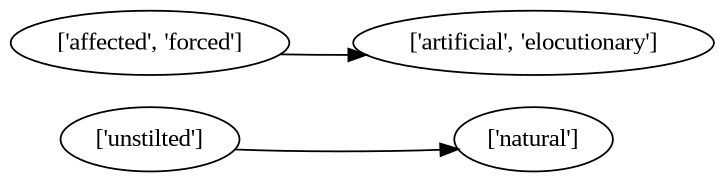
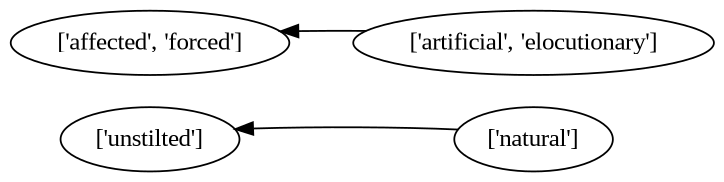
edge "['affected', 'forced']" -> "['artificial', 'elocutionary']": reversed
edge "['unstilted']" -> "['natural']": reversed
